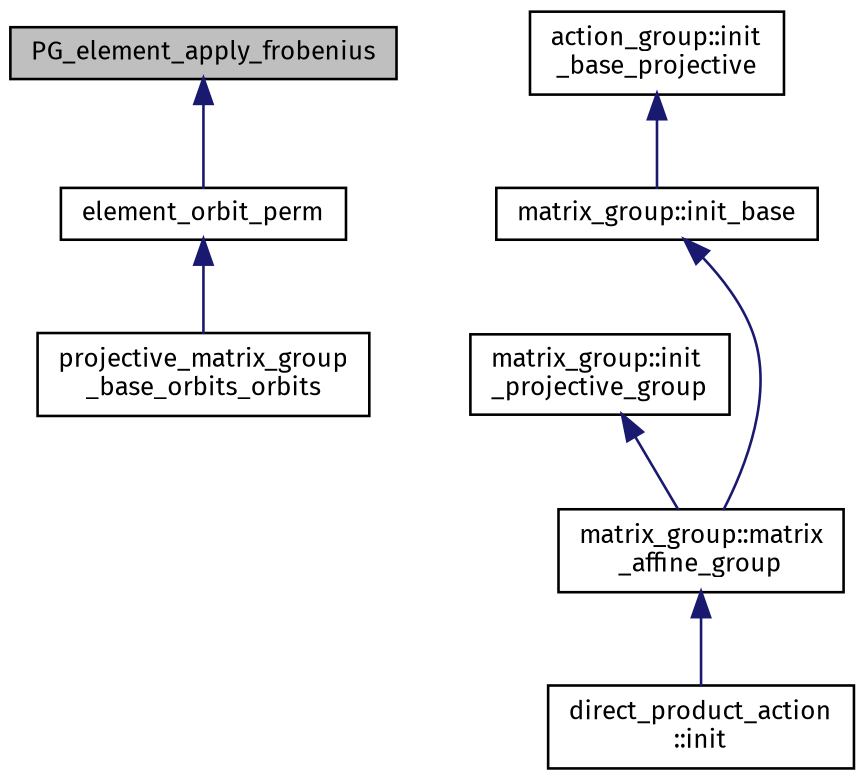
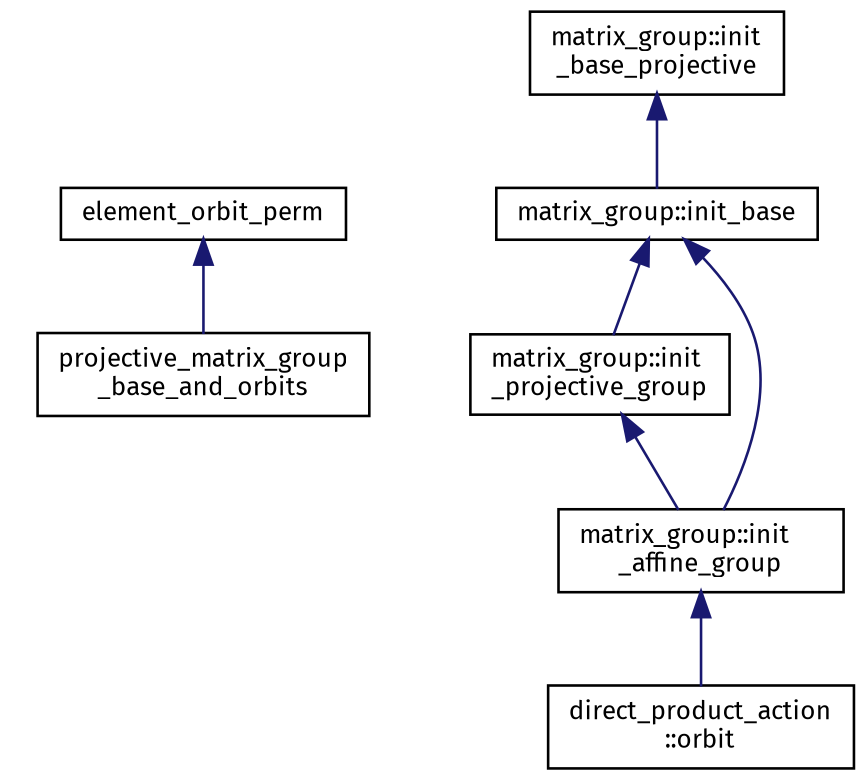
node "PG_element_apply_frobenius": removed
node "action_group::init _base_projective": label "action_group::init _base_projective" -> "matrix_group::init _base_projective"
edge "matrix_group::init _projective_group" -> "matrix_group::init_base": added
node "projective_matrix_group _base_orbits_orbits": label "projective_matrix_group _base_orbits_orbits" -> "projective_matrix_group _base_and_orbits"
node "matrix_group::matrix _affine_group": label "matrix_group::matrix _affine_group" -> "matrix_group::init _affine_group"
node "direct_product_action ::init": label "direct_product_action ::init" -> "direct_product_action ::orbit"
